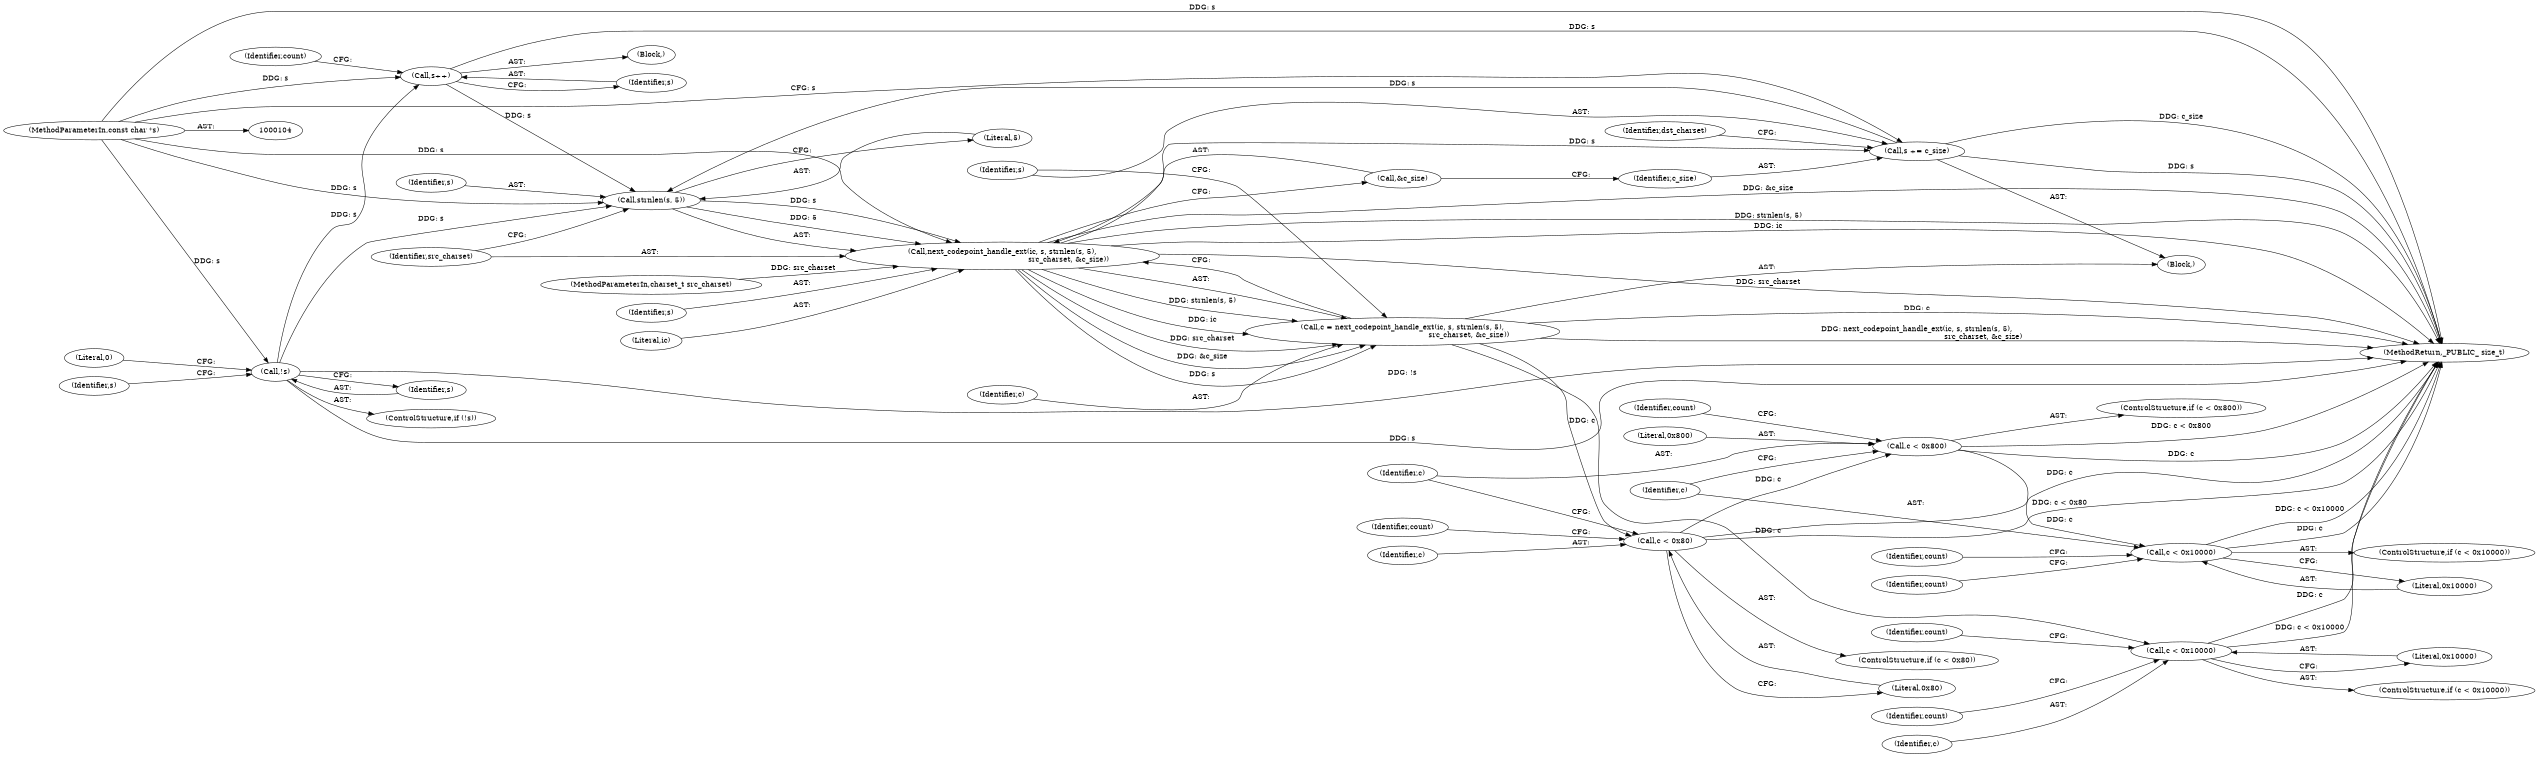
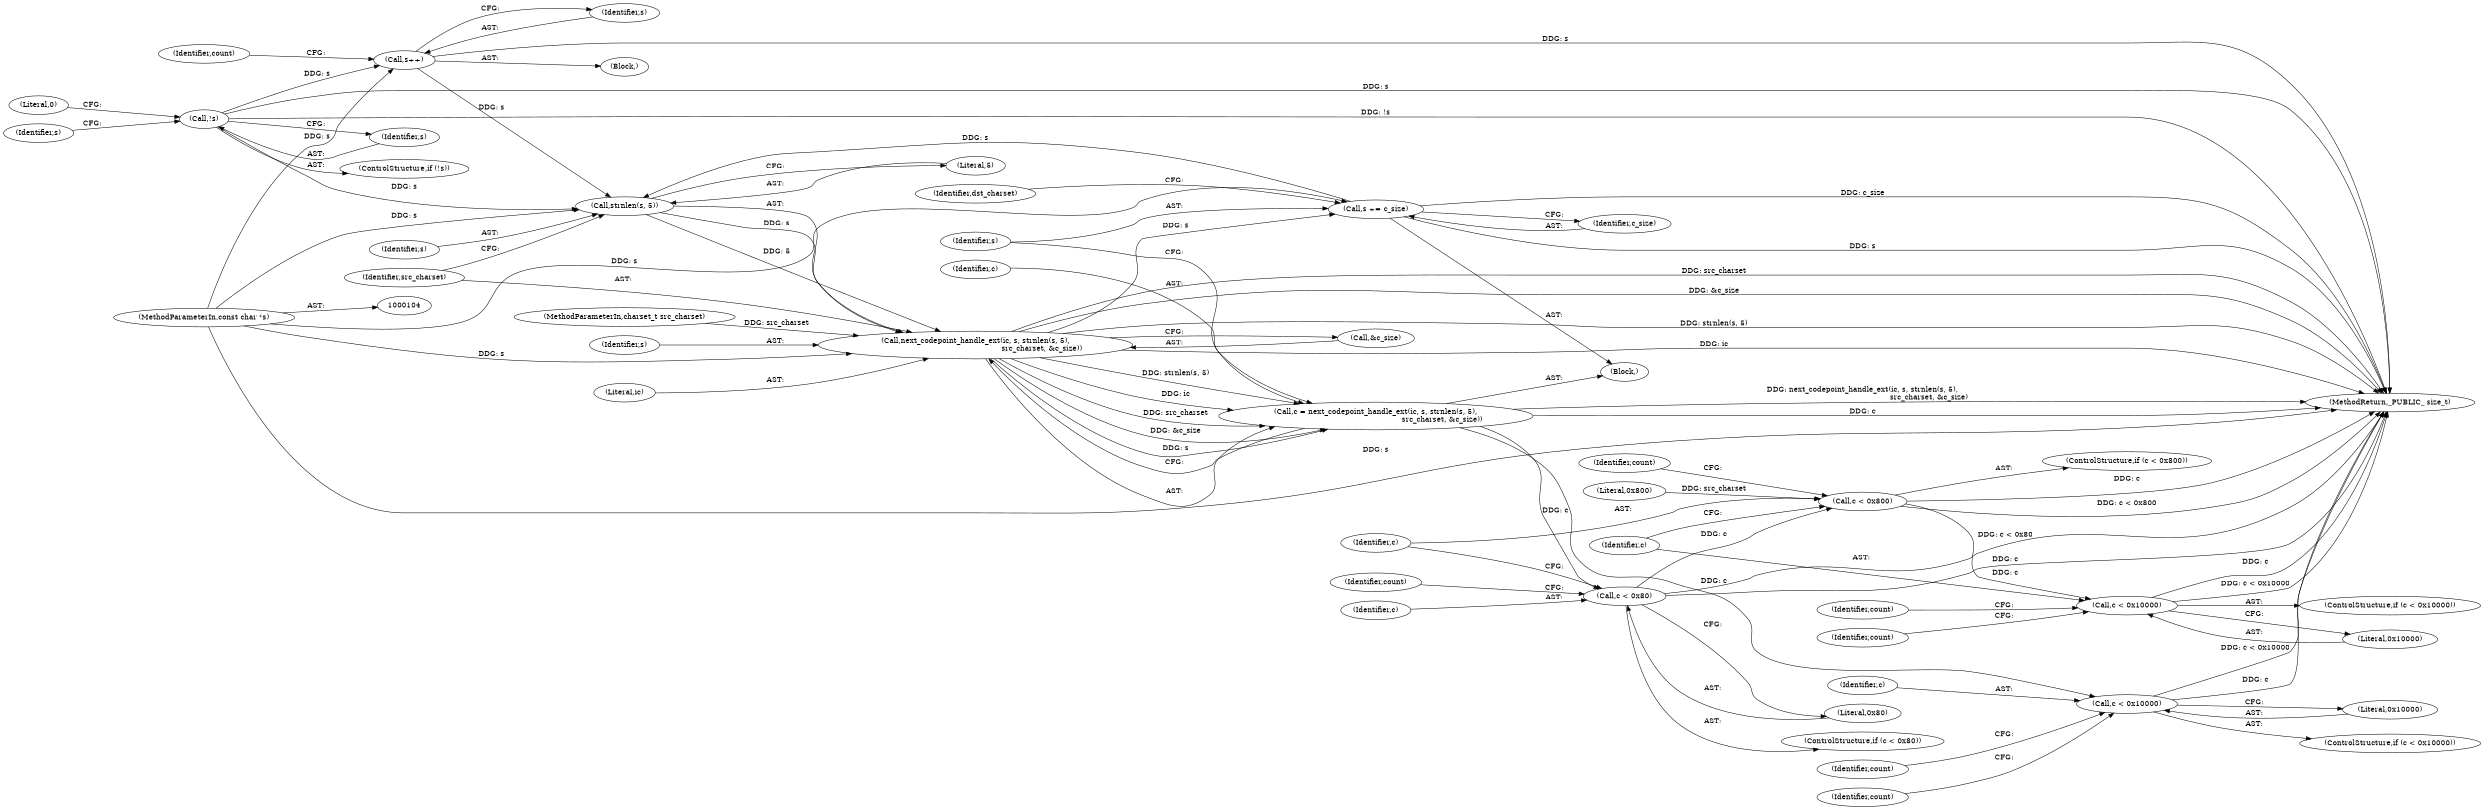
edge "(MethodParameterIn,const char *s)" -> "(Call,s += c_size)": label "CFG: s" -> "DDG: s"
edge "(Call,&c_size)" -> "(Identifier,c_size)": now "(Call,s += c_size)" -> "(Identifier,c_size)"
edge "(MethodParameterIn,const char *s)" -> "(Call,!s)": removed, label "DDG: s"
edge "(Literal,0x800)" -> "(Call,c < 0x800)": label "AST: " -> "DDG: src_charset"
